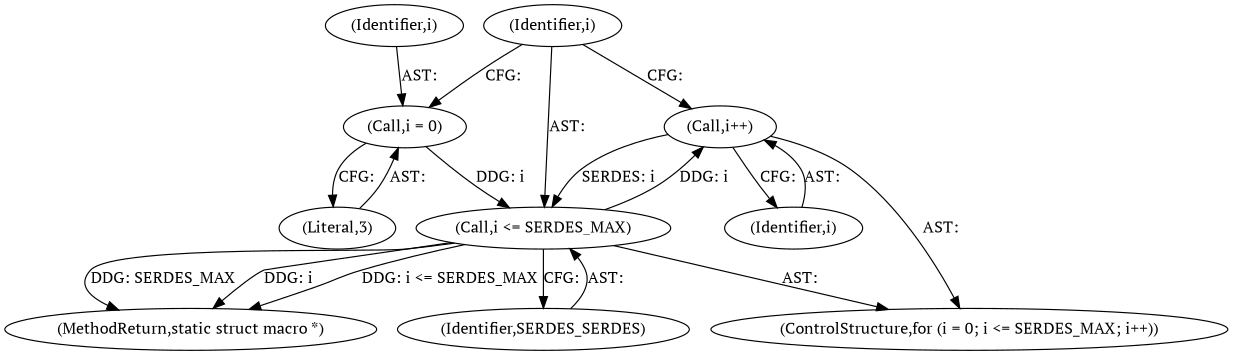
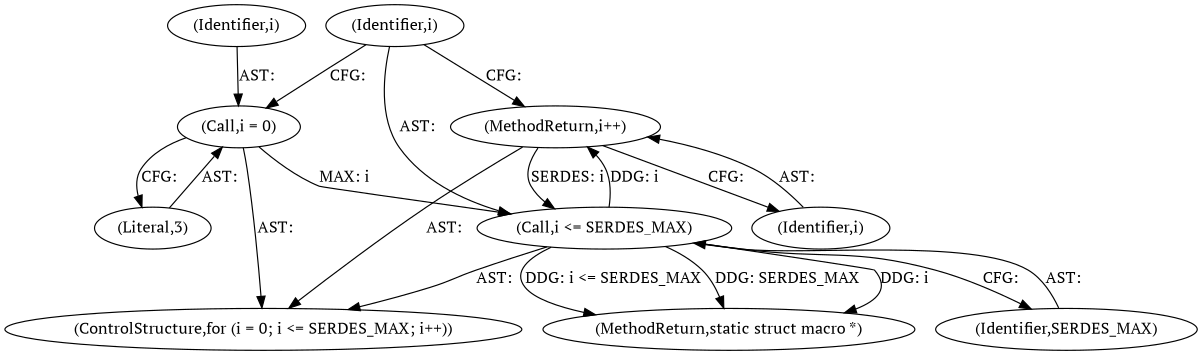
node "(Call,i++)": label "(Call,i++)" -> "(MethodReturn,i++)"
edge "(Call,i = 0)" -> "(Call,i <= SERDES_MAX)": label "DDG: i" -> "MAX: i"
edge "(Call,i = 0)" -> "(ControlStructure,for (i = 0; i <= SERDES_MAX; i++))": added, label "AST:"
node "(Identifier,SERDES_SERDES)": label "(Identifier,SERDES_SERDES)" -> "(Identifier,SERDES_MAX)"
